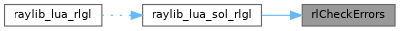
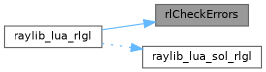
edge "raylib_lua_sol_rlgl" -> "rlCheckErrors": now "raylib_lua_rlgl" -> "rlCheckErrors"
